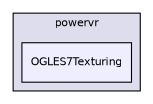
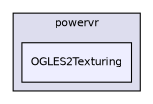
node "OGLES7Texturing": label "OGLES7Texturing" -> "OGLES2Texturing"
